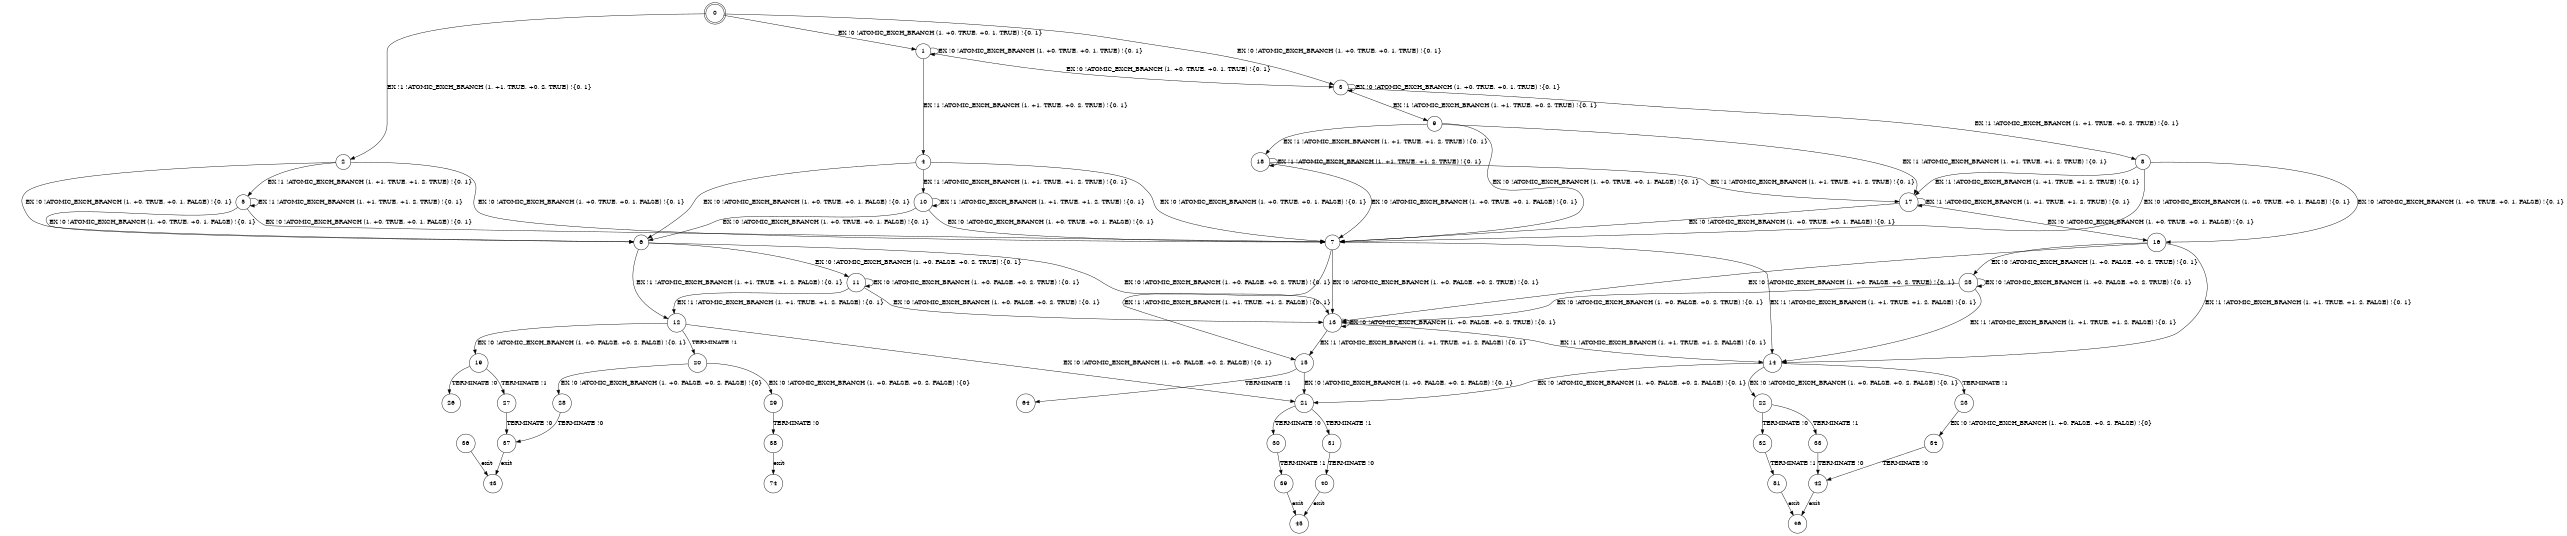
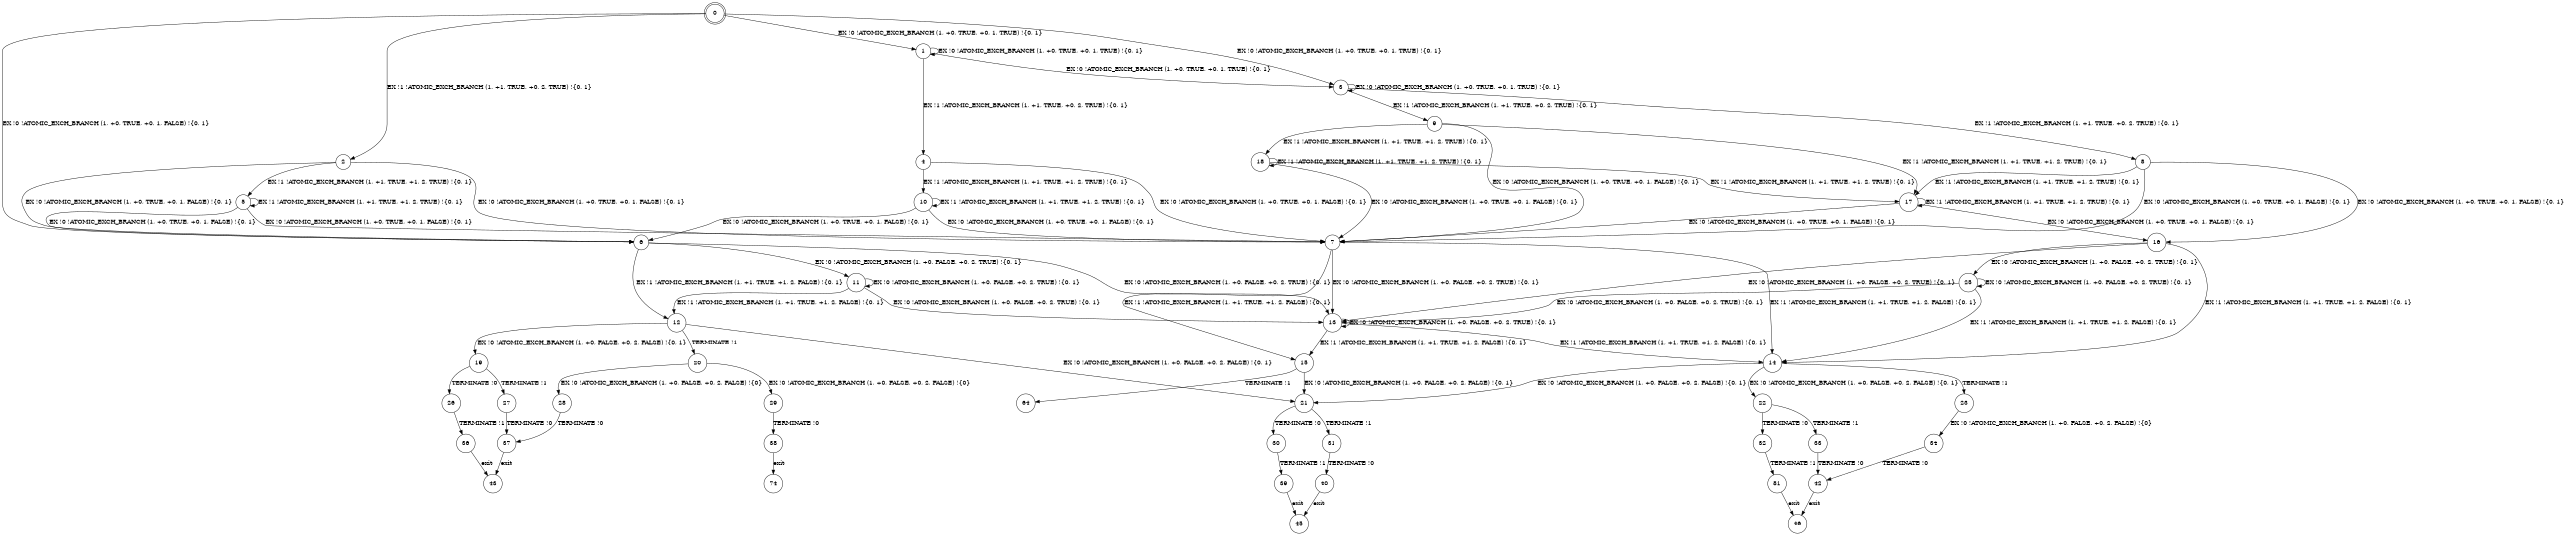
edge "4" -> "6": now "0" -> "6"
edge "26" -> "36": added, label "TERMINATE !1"
